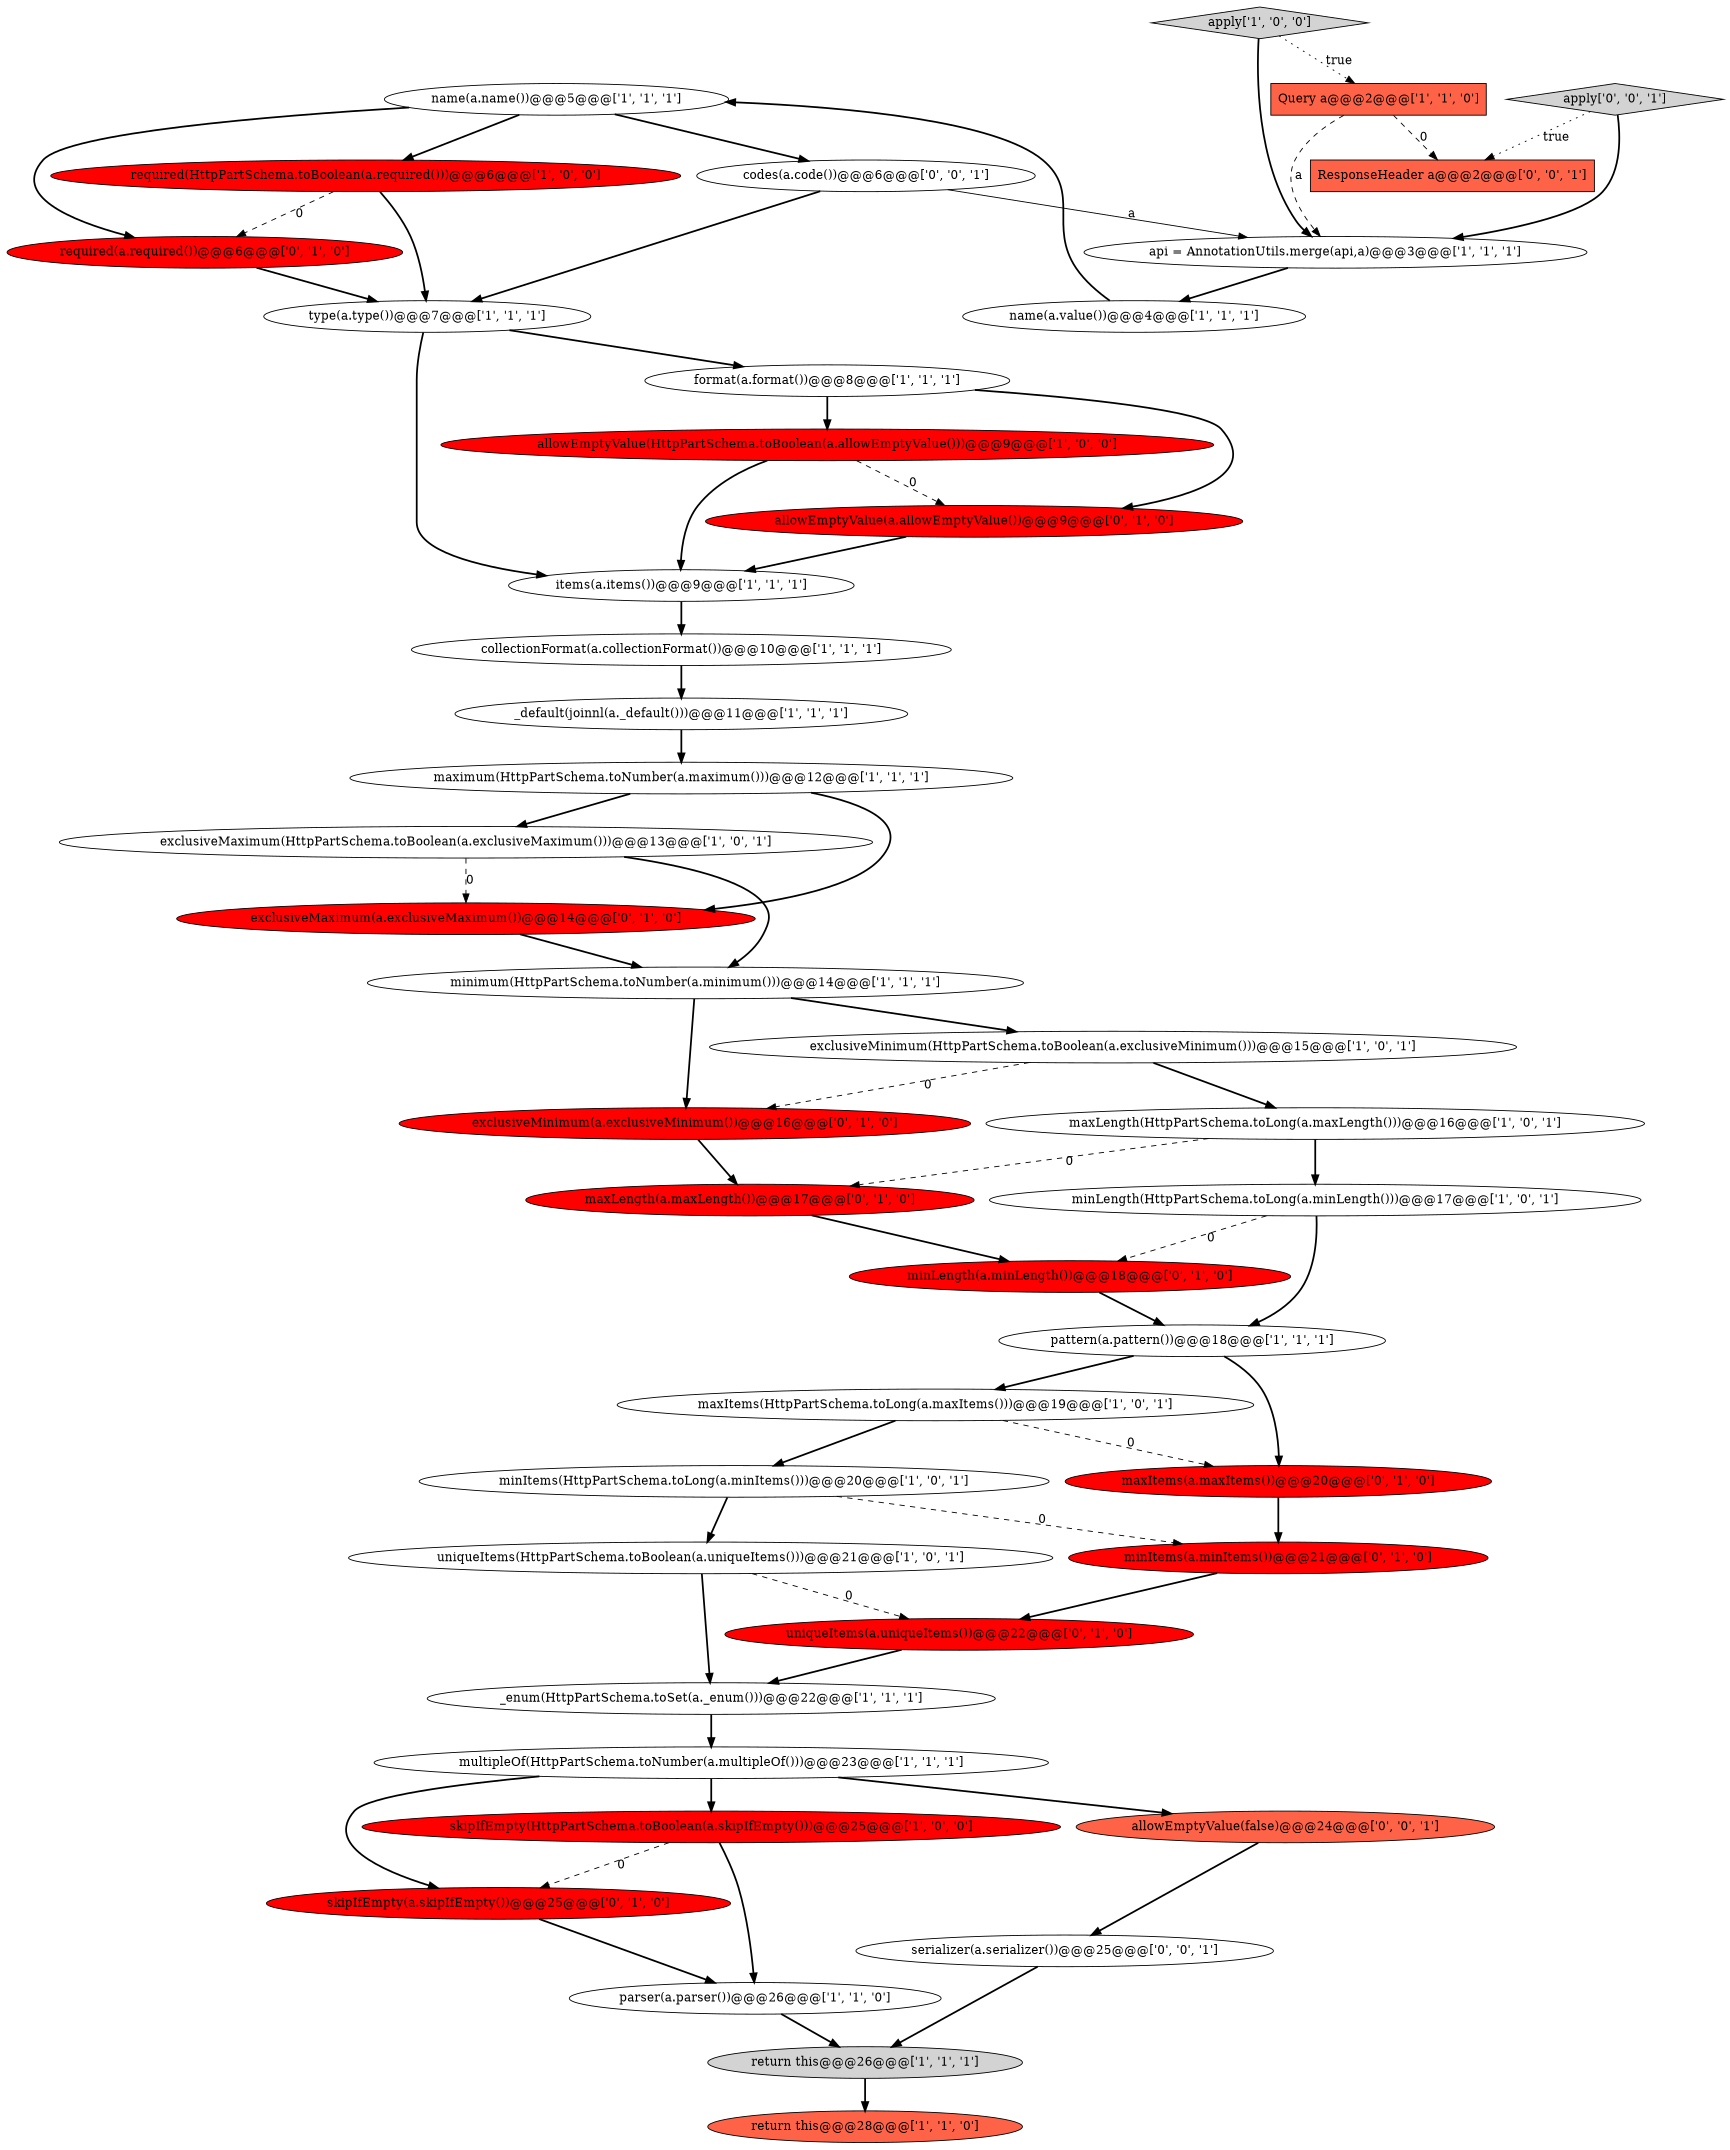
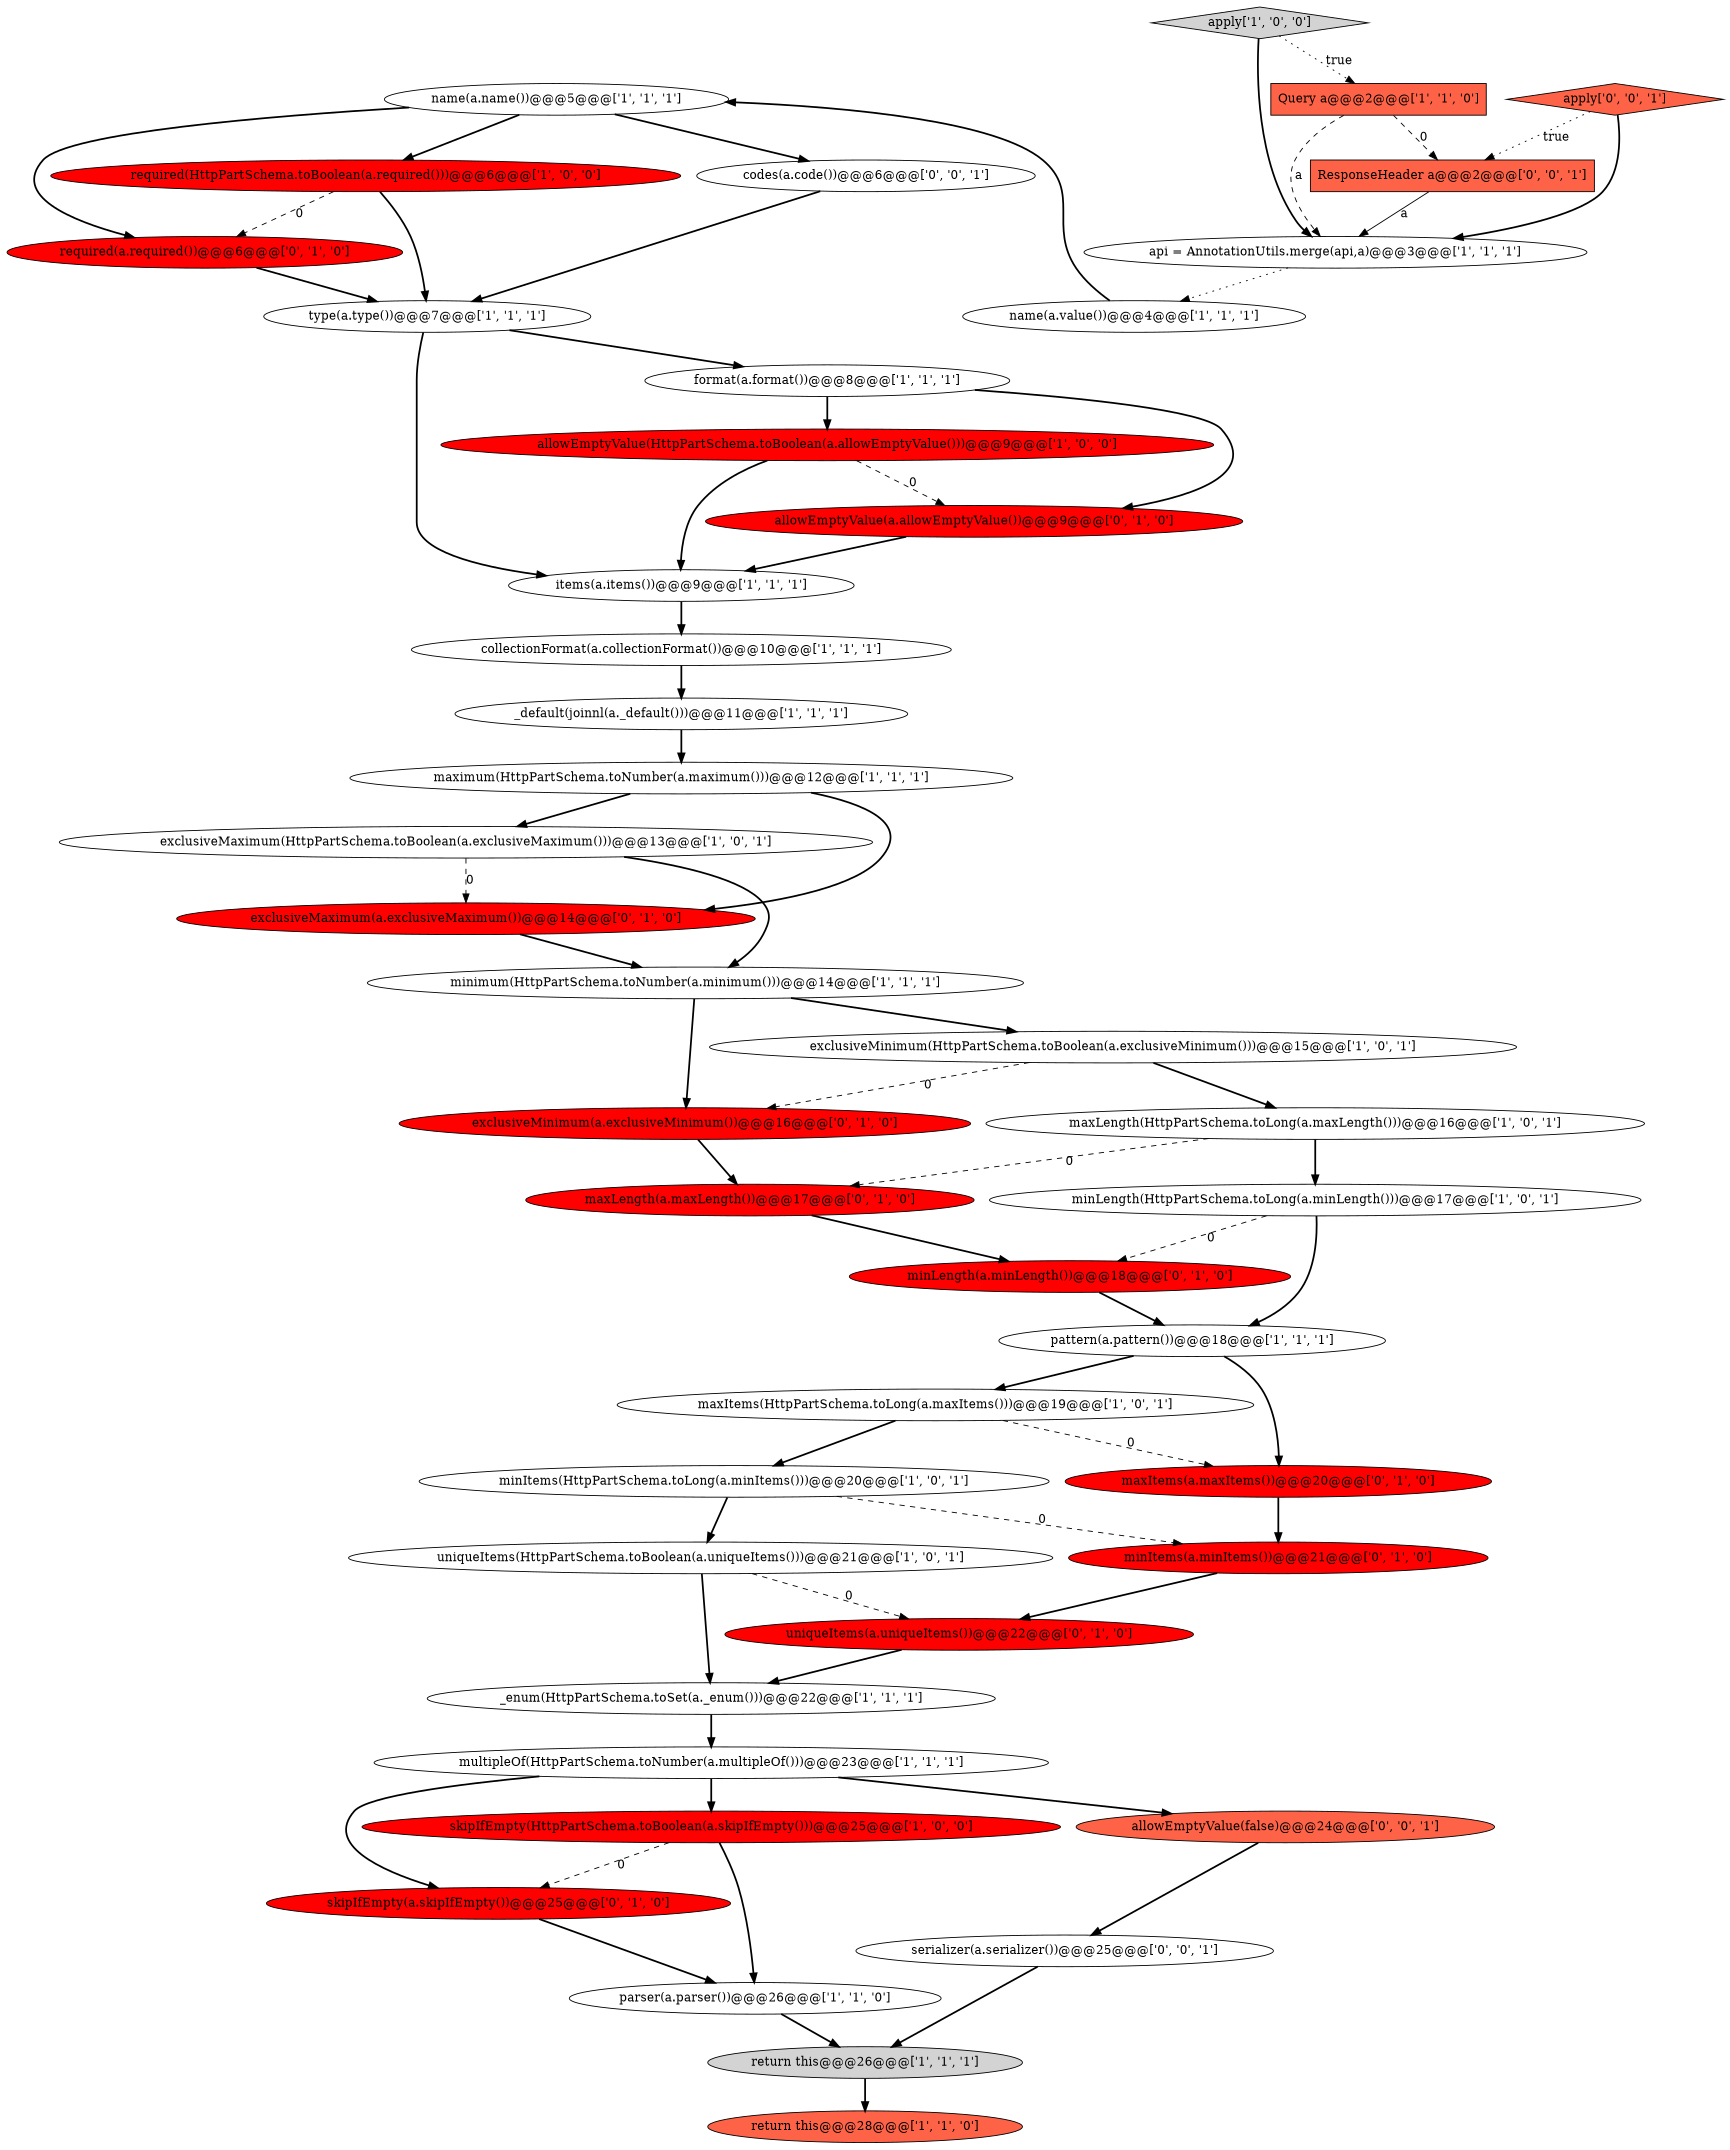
node "apply['0', '0', '1']": fillcolor lightgray -> tomato
edge "codes(a.code())@@@6@@@['0', '0', '1']" -> "api = AnnotationUtils.merge(api,a)@@@3@@@['1', '1', '1']": now "ResponseHeader a@@@2@@@['0', '0', '1']" -> "api = AnnotationUtils.merge(api,a)@@@3@@@['1', '1', '1']"
edge "api = AnnotationUtils.merge(api,a)@@@3@@@['1', '1', '1']" -> "name(a.value())@@@4@@@['1', '1', '1']": style bold -> dotted
